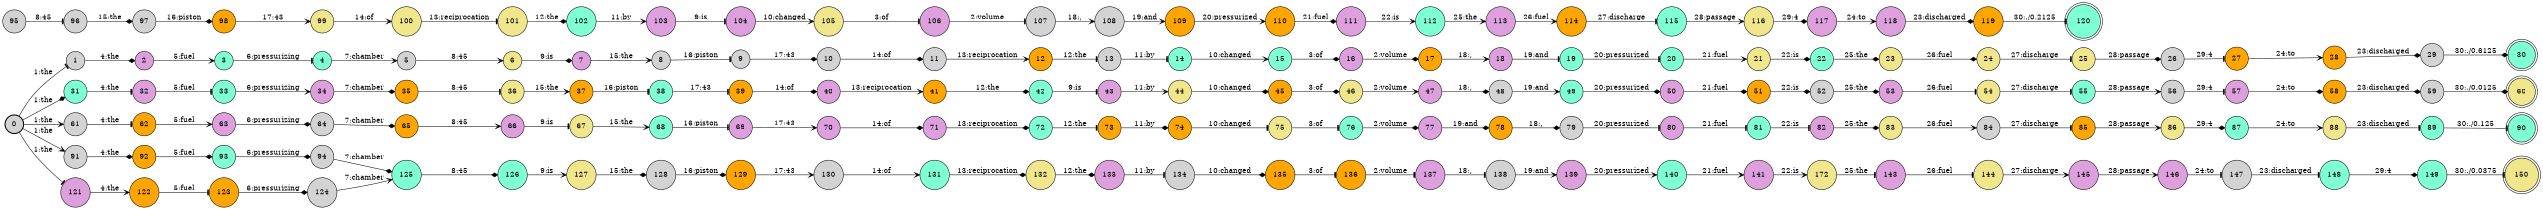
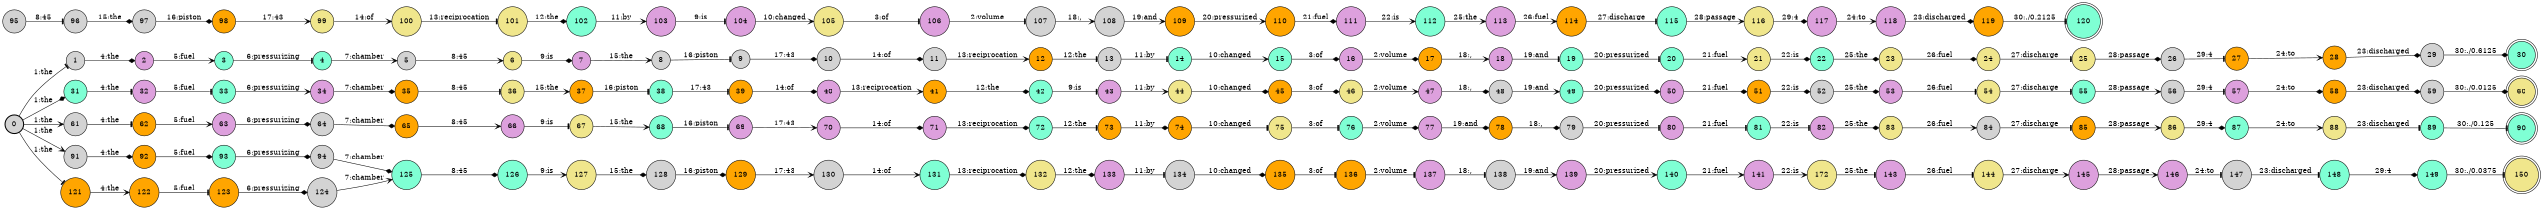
node "121": fillcolor plum -> orange
